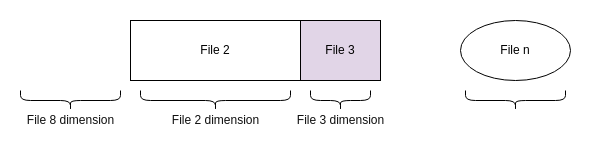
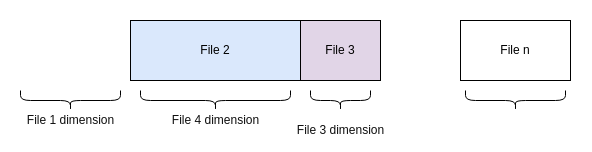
node "File 2": fillcolor #ffffff -> #dae8fc
node "File n": shape ellipse -> rectangle
node "File 8 dimension": label "File 8 dimension" -> "File 1 dimension"
node "File 2 dimension": label "File 2 dimension" -> "File 4 dimension"
node "File 3 dimension": moved (341, 121) -> (341, 131)
